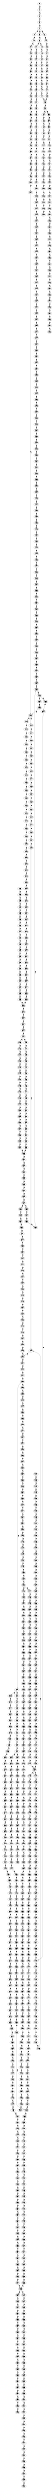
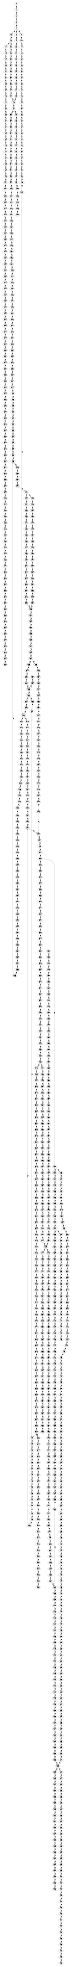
node "S221": added
node "S641": removed
